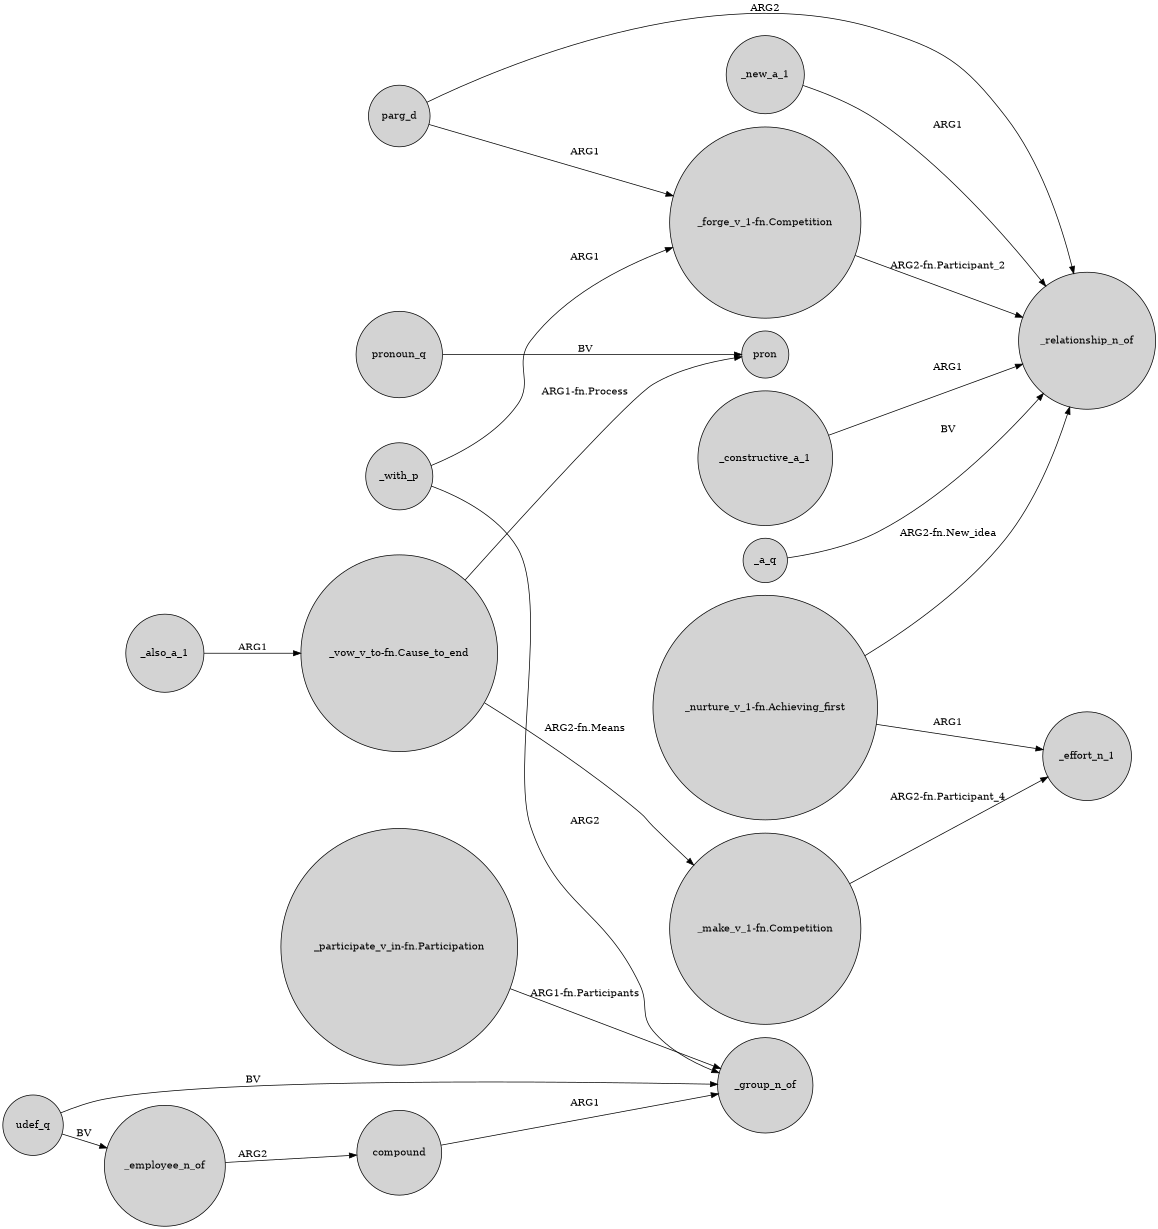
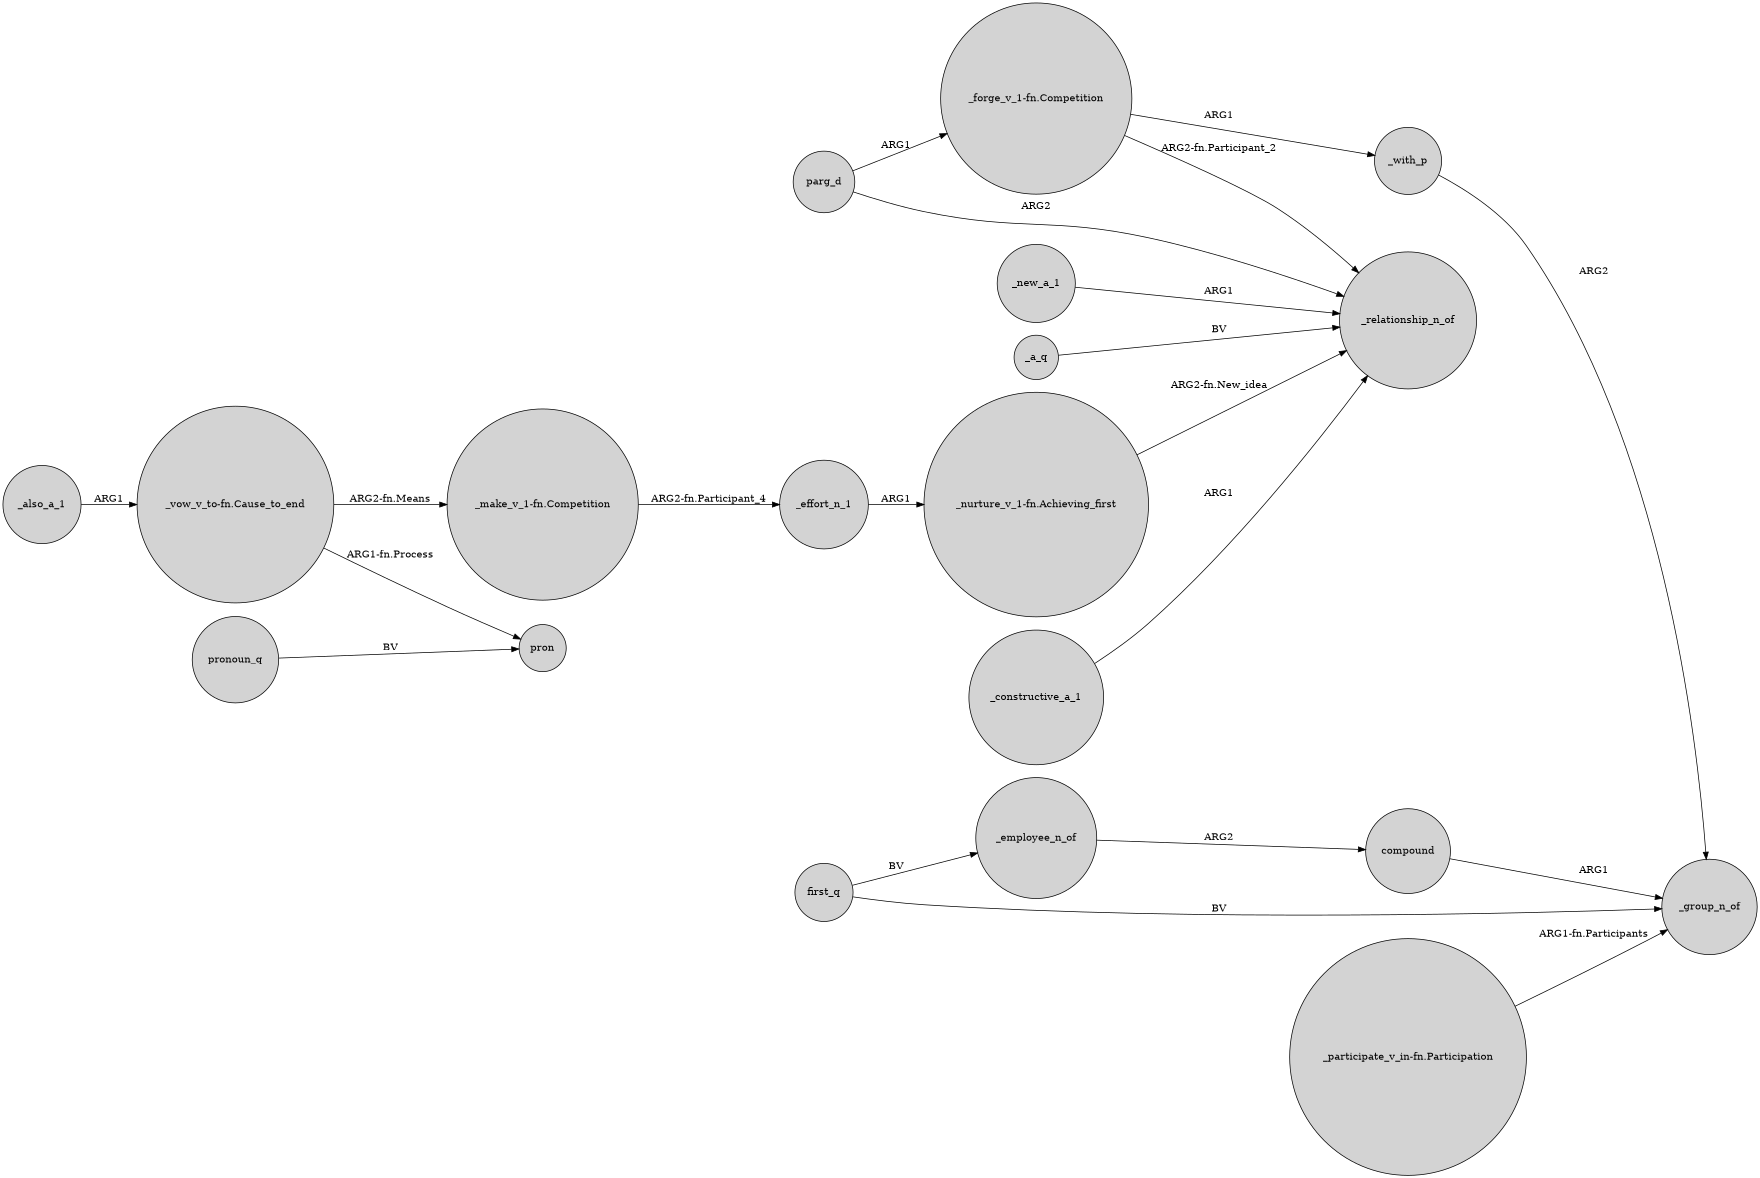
edge "_with_p" -> "_forge_v_1-fn.Competition": reversed
edge "_nurture_v_1-fn.Achieving_first" -> "_effort_n_1": reversed
node "udef_q": label "udef_q" -> "first_q"
